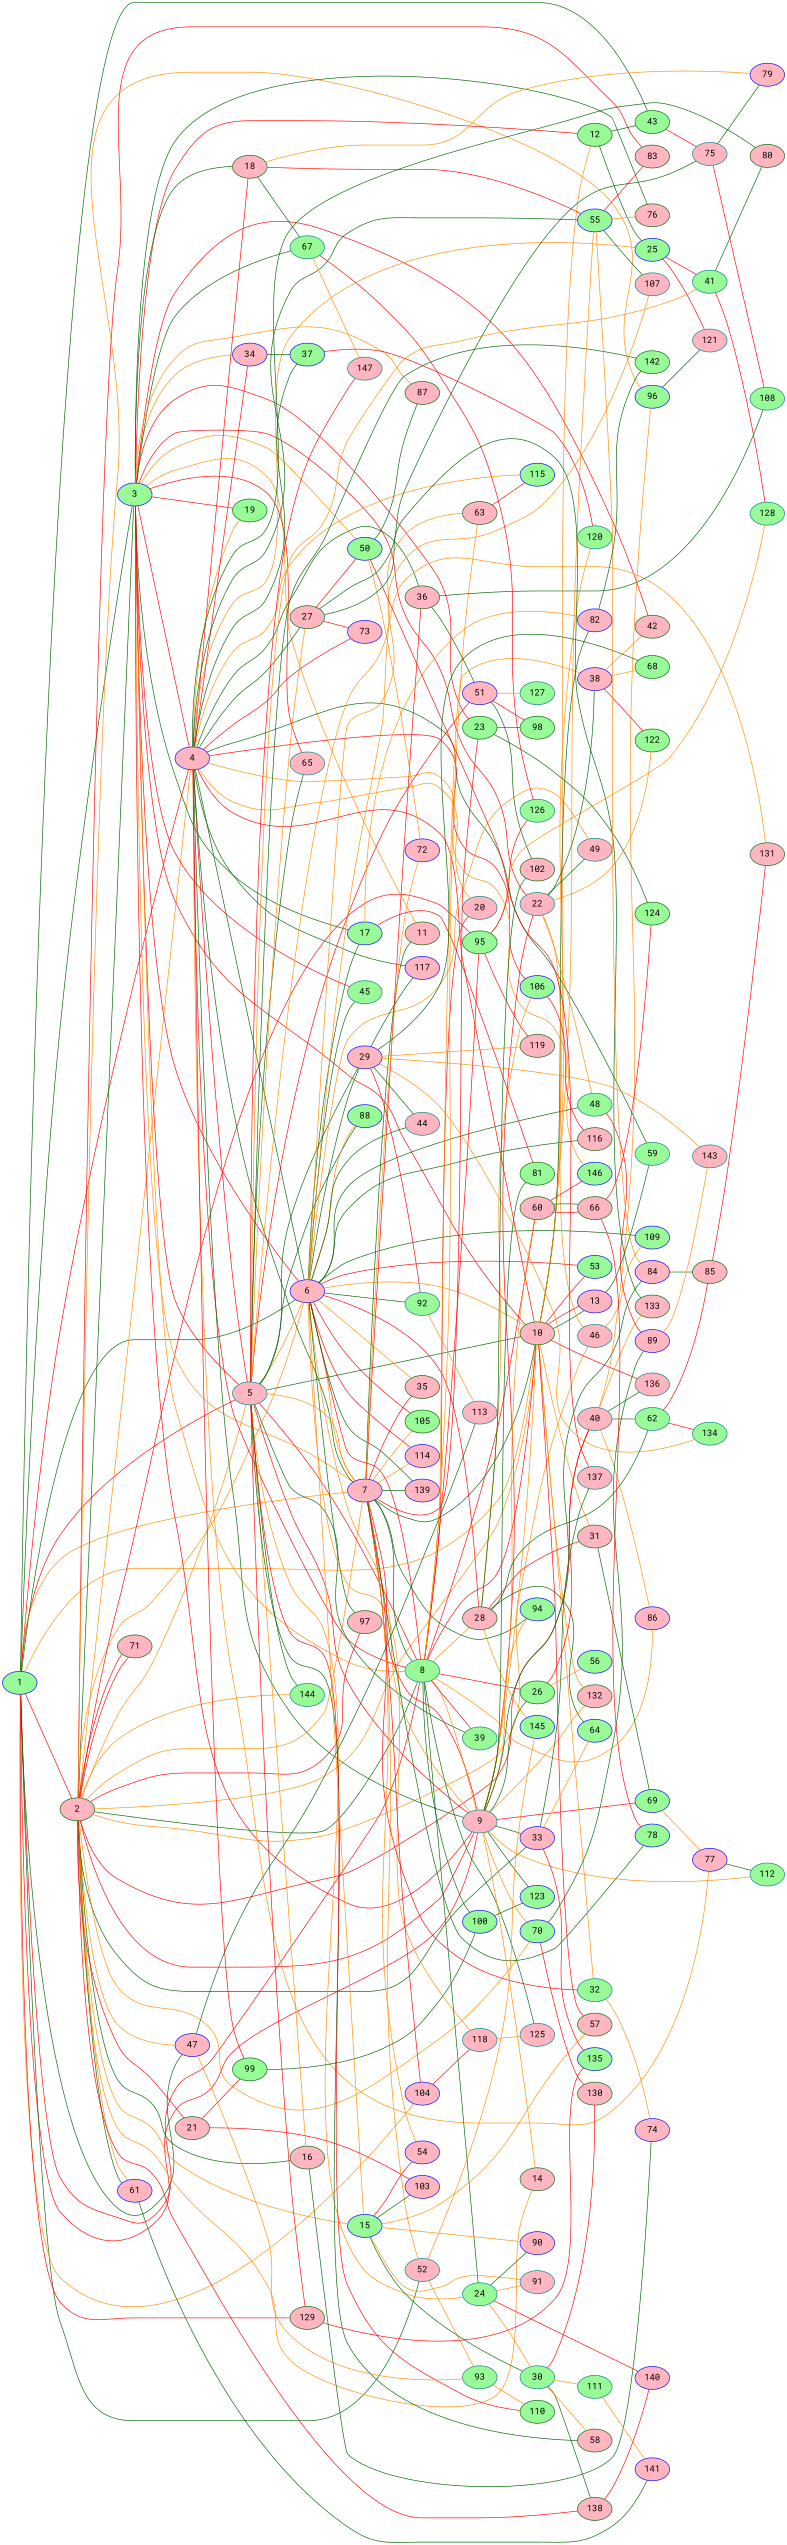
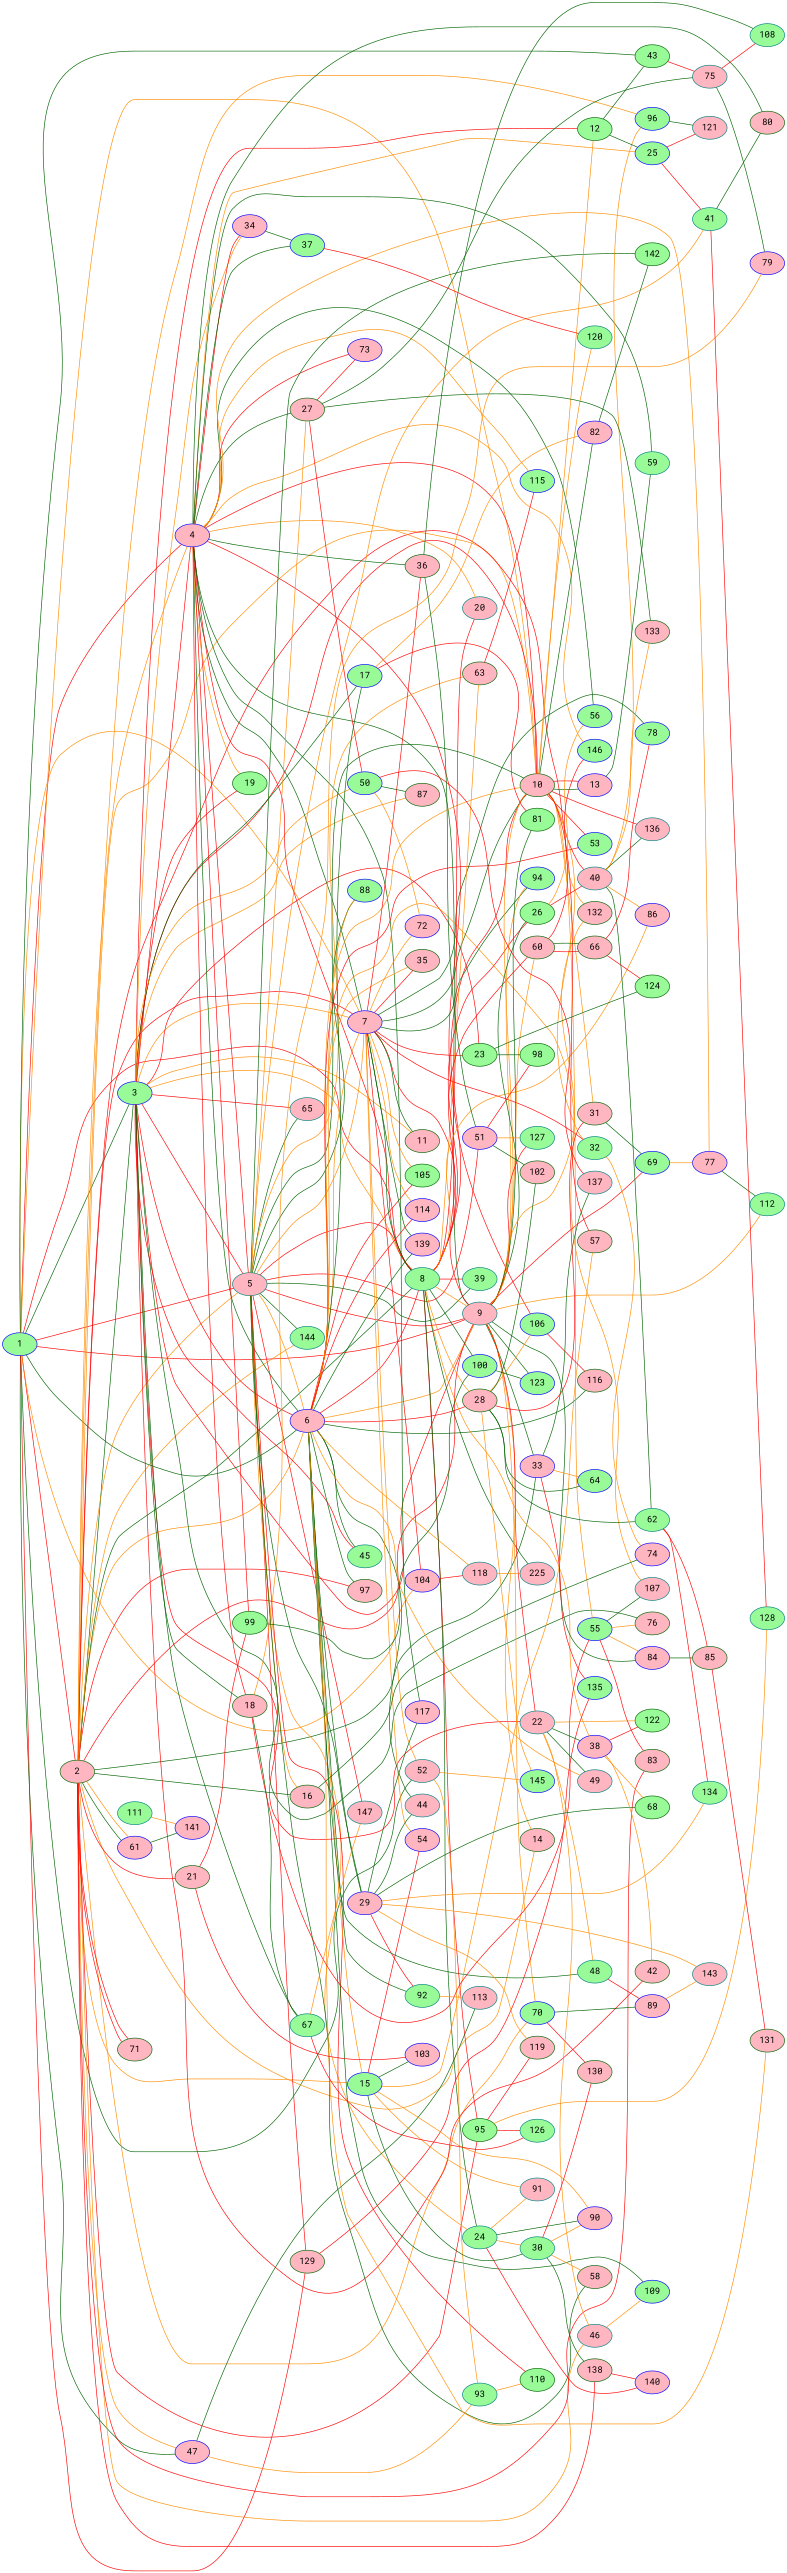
edge "55" -- "4": now "56" -- "4"
edge "127" -- "9": added
edge "7" -- "2": color darkorange -> red
node "125": label "125" -> "225"
edge "30" -- "111": now "30" -- "90"
